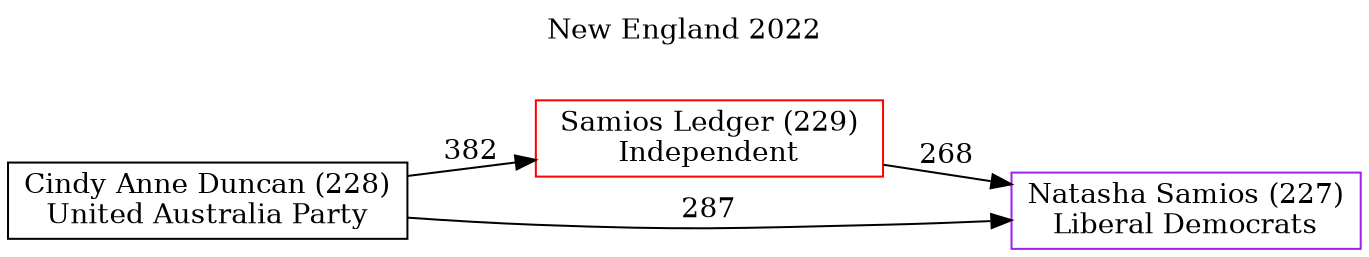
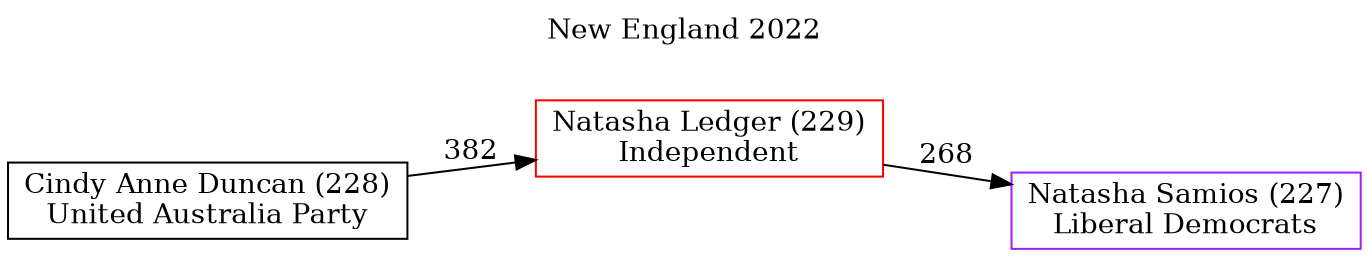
node "Samios Ledger (229) Independent": label "Samios Ledger (229) Independent" -> "Natasha Ledger (229) Independent"
edge "Cindy Anne Duncan (228) United Australia Party" -> "Natasha Samios (227) Liberal Democrats": removed, label "287"
